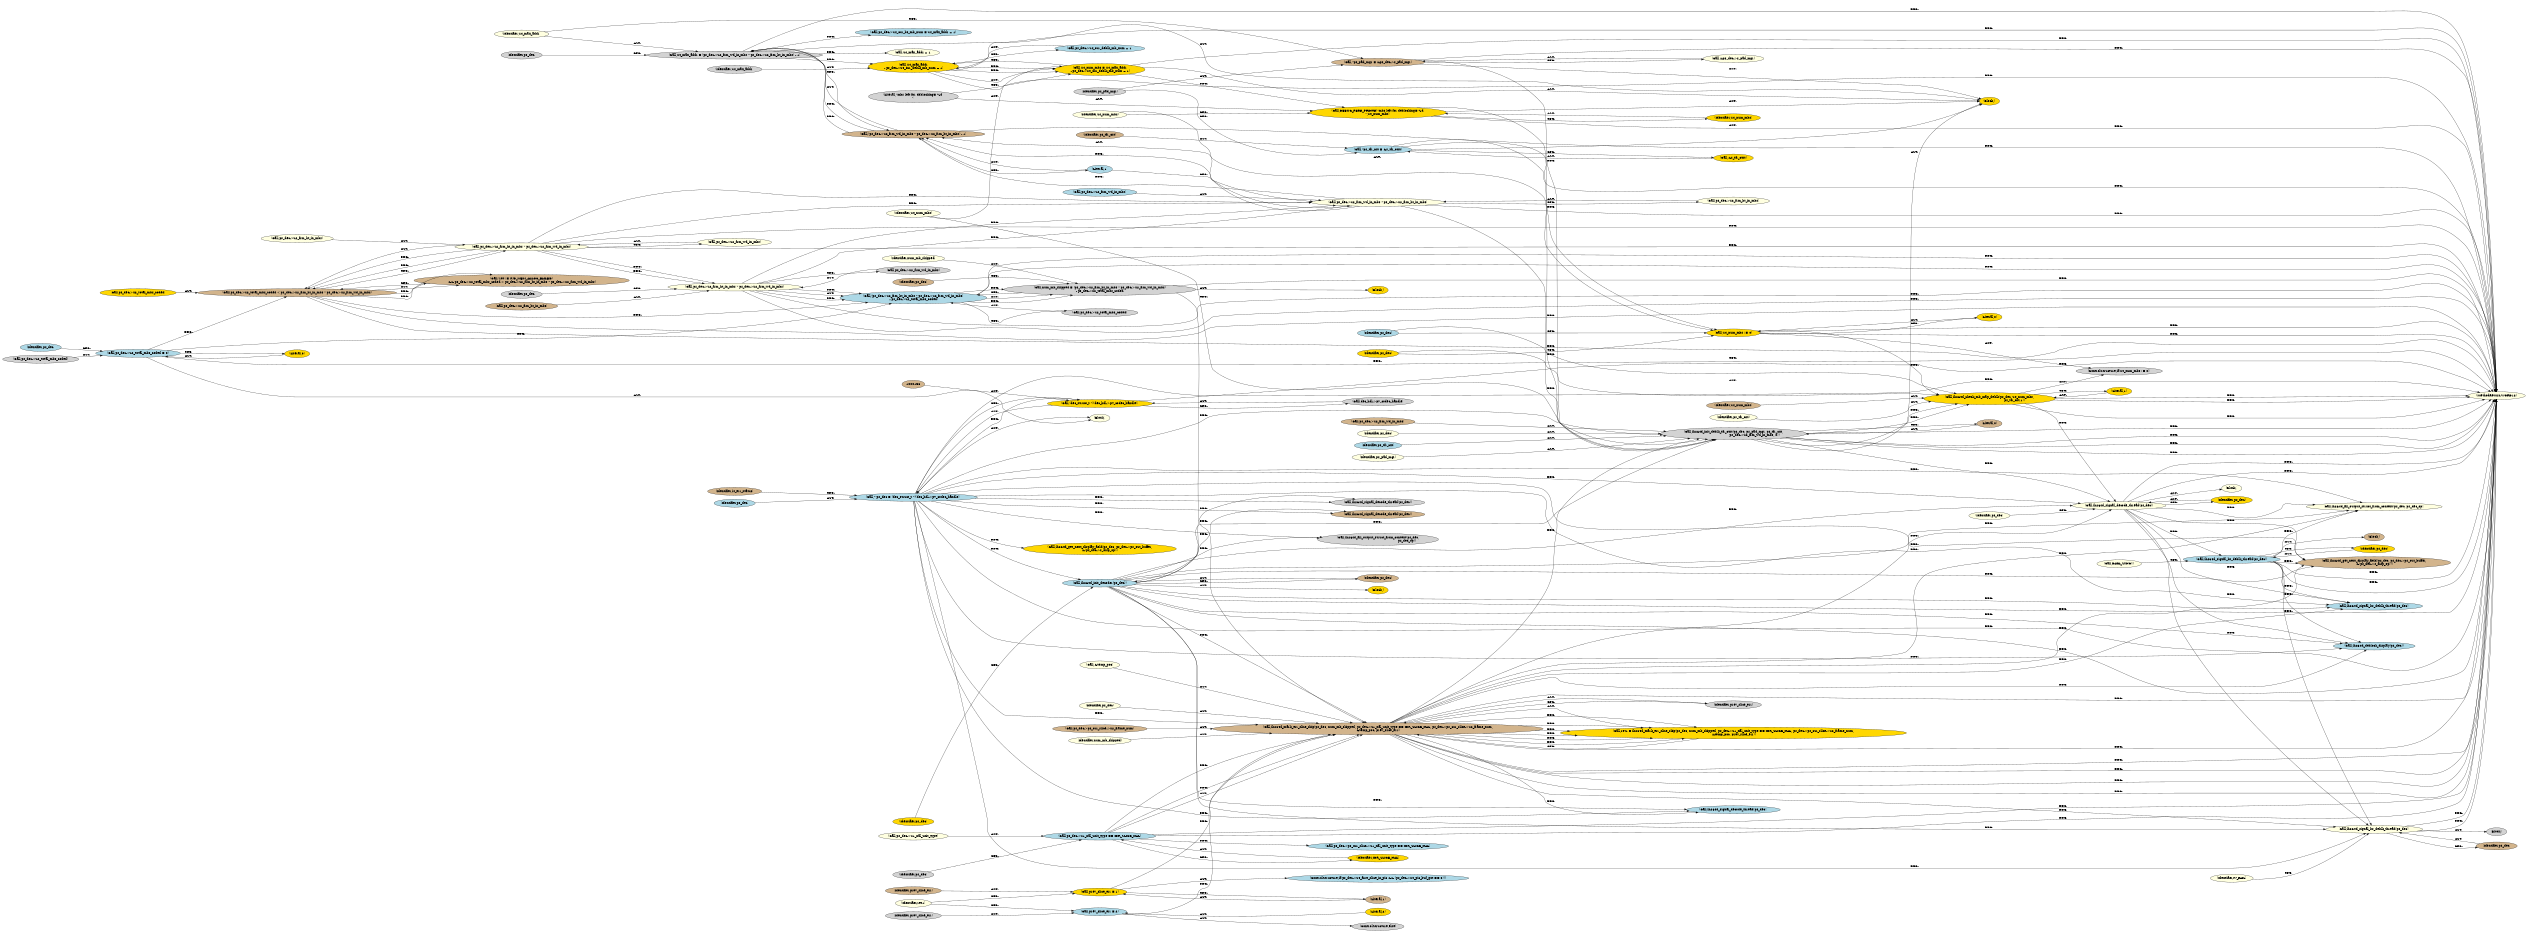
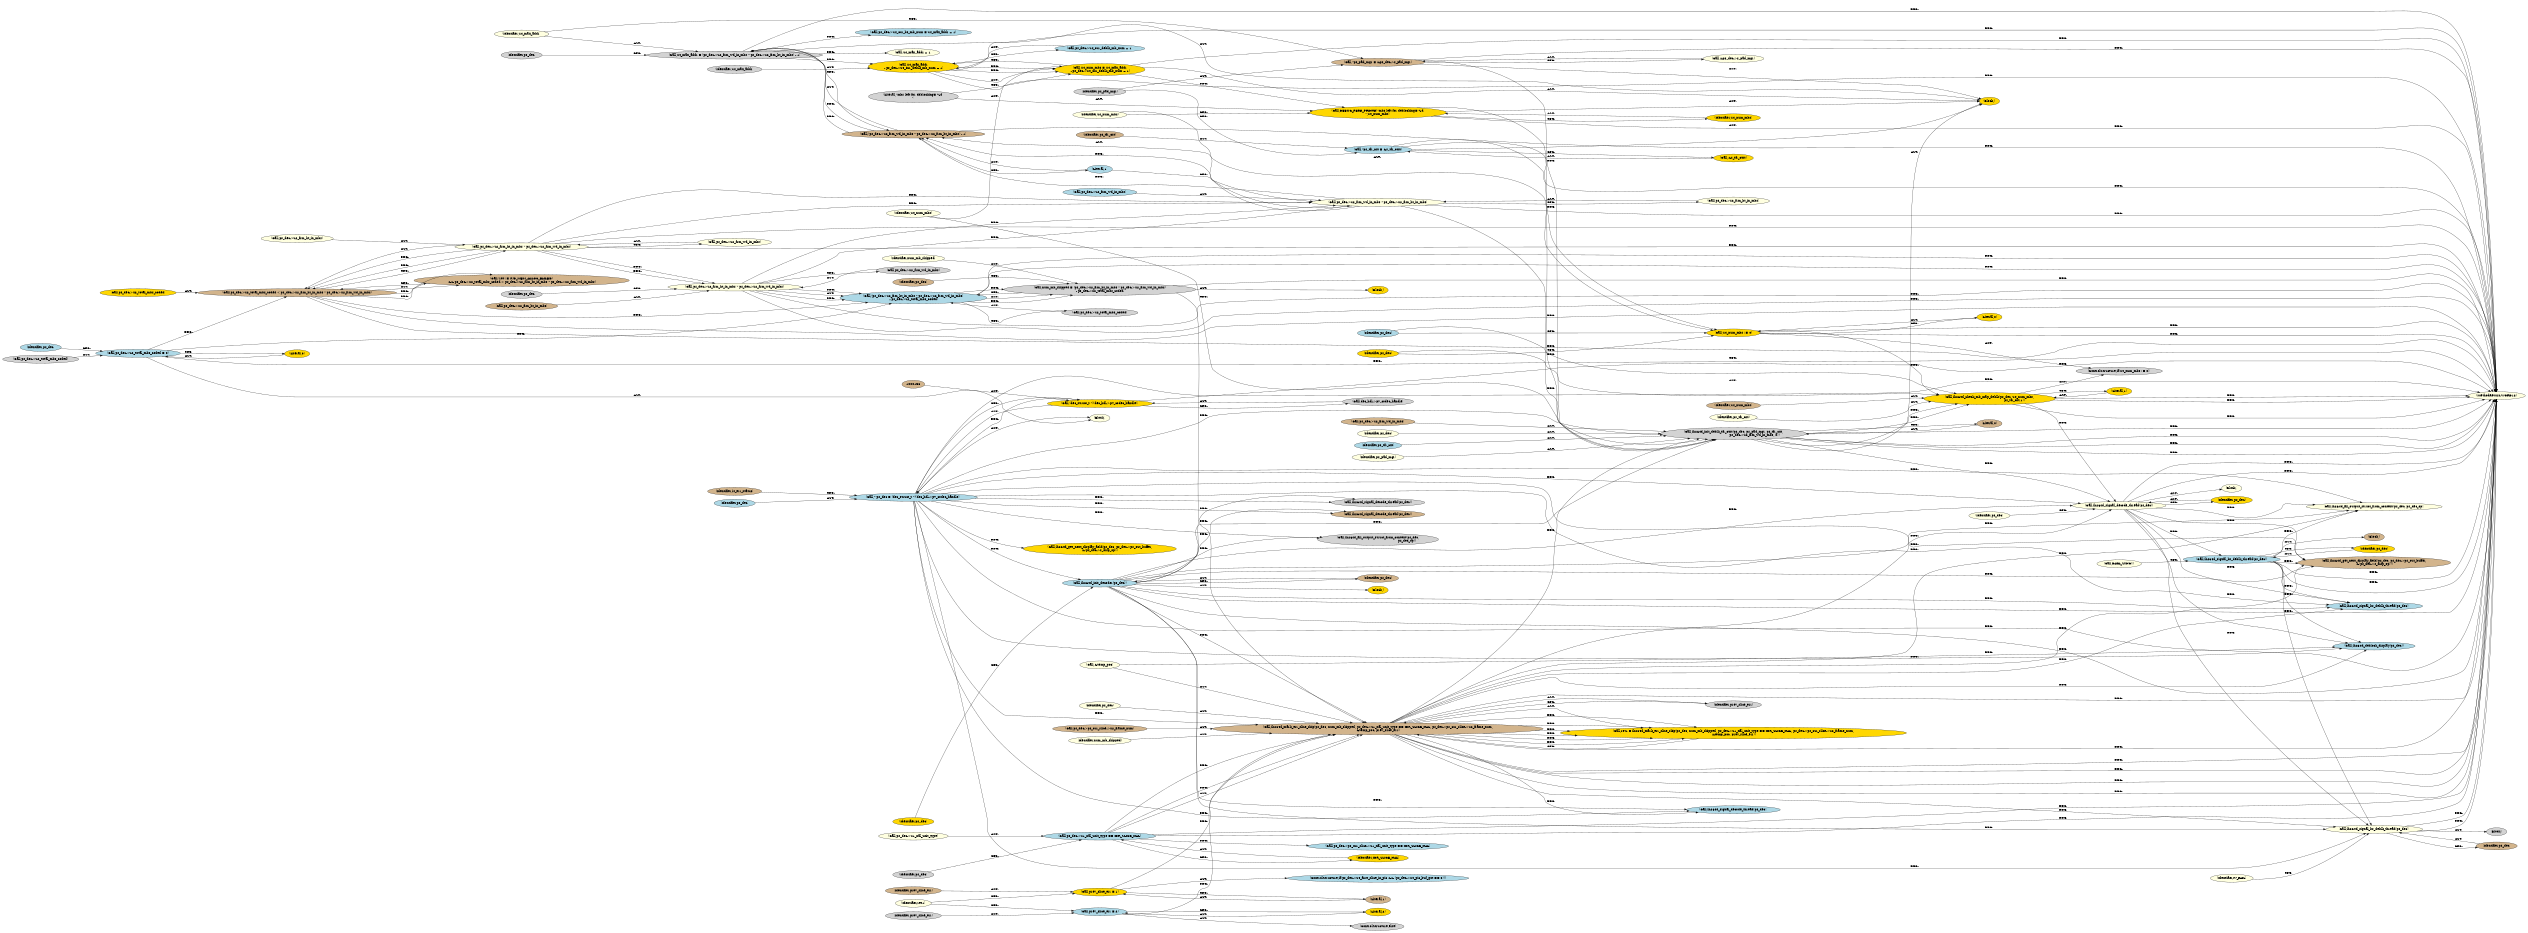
edge "(Call,ih264d_init_decoder(ps_dec))" -> "(Call,ih264d_deblock_display(ps_dec))": now "(Call,&temp_poc)" -> "(Call,ih264d_deblock_display(ps_dec))"
edge "(Call,prev_slice_err = 2)" -> "(Literal,2)": added, label "CFG:"
